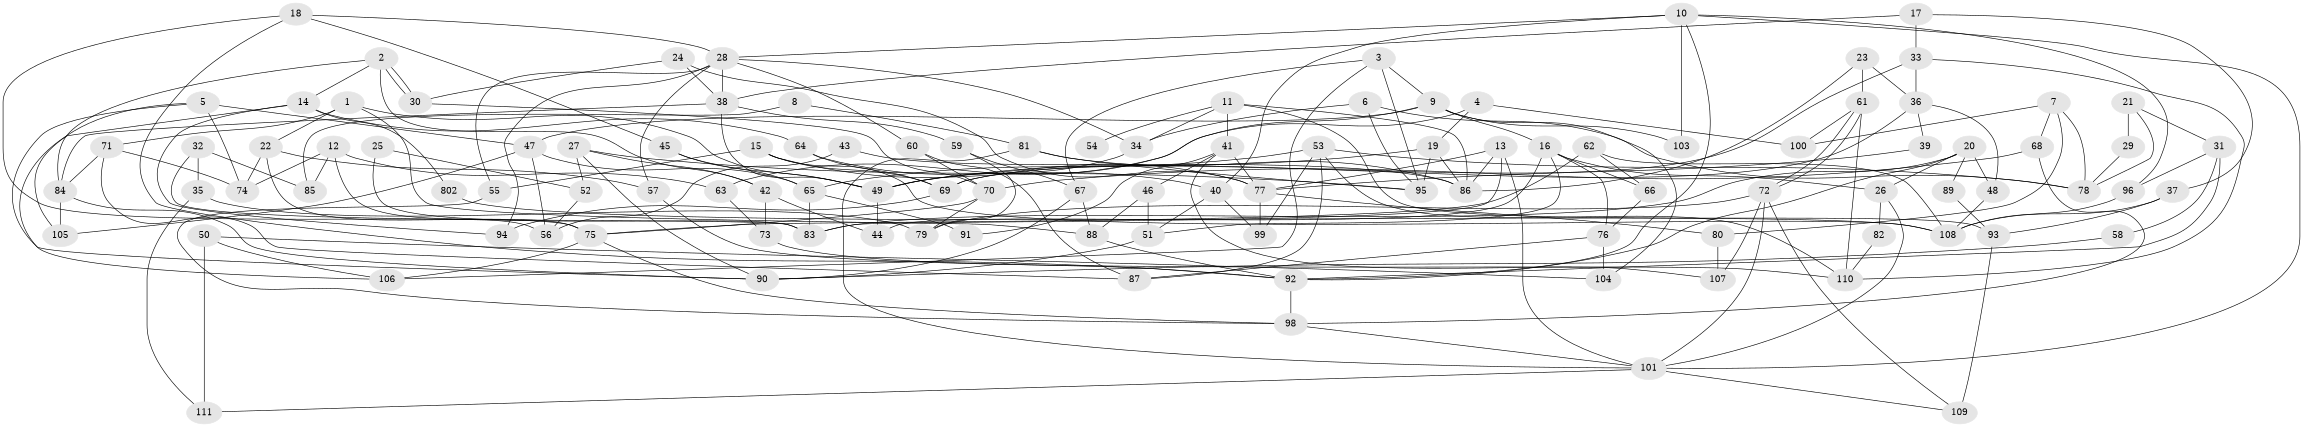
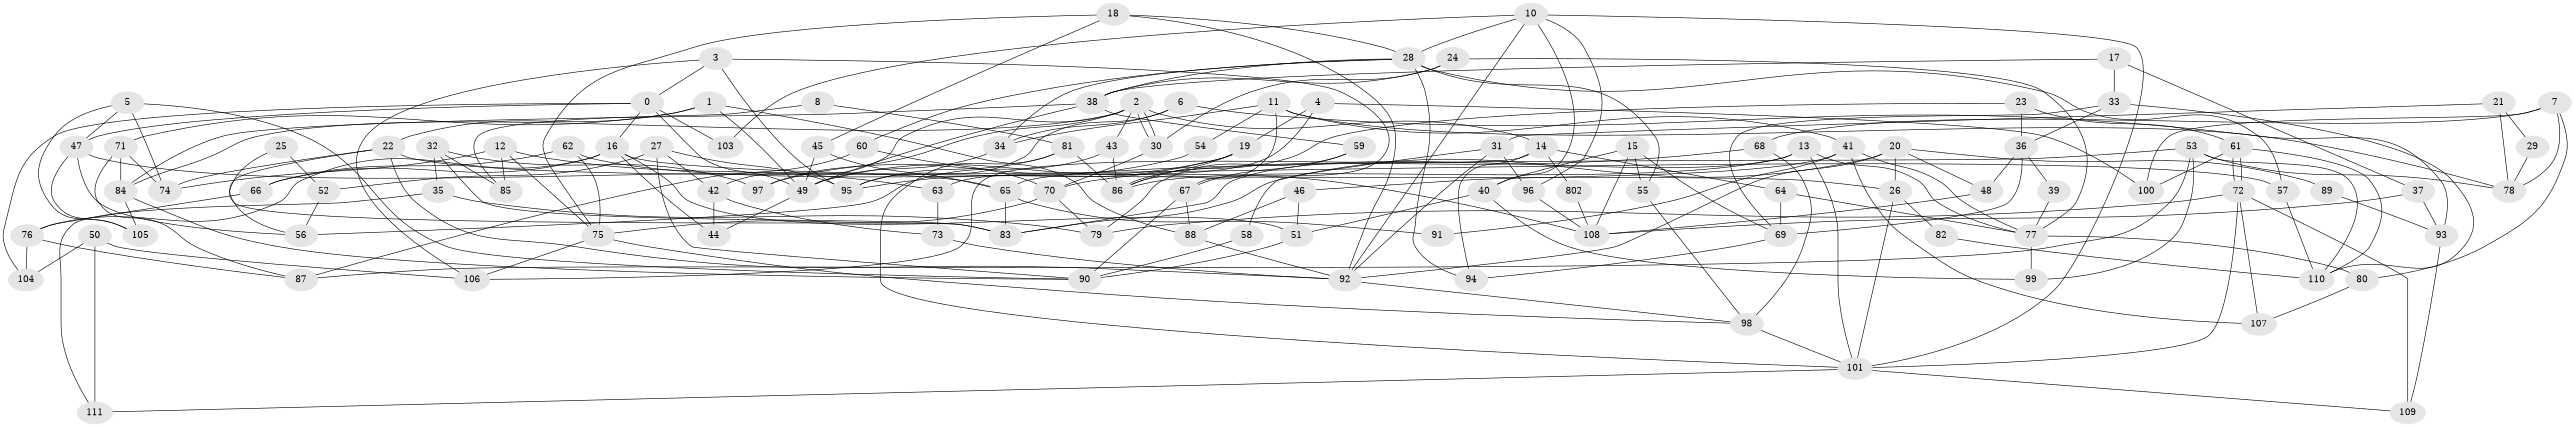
node "9": label "9" -> "0"
edge "2" -- "43": added
node "97": added
edge "22" -- "92": added
